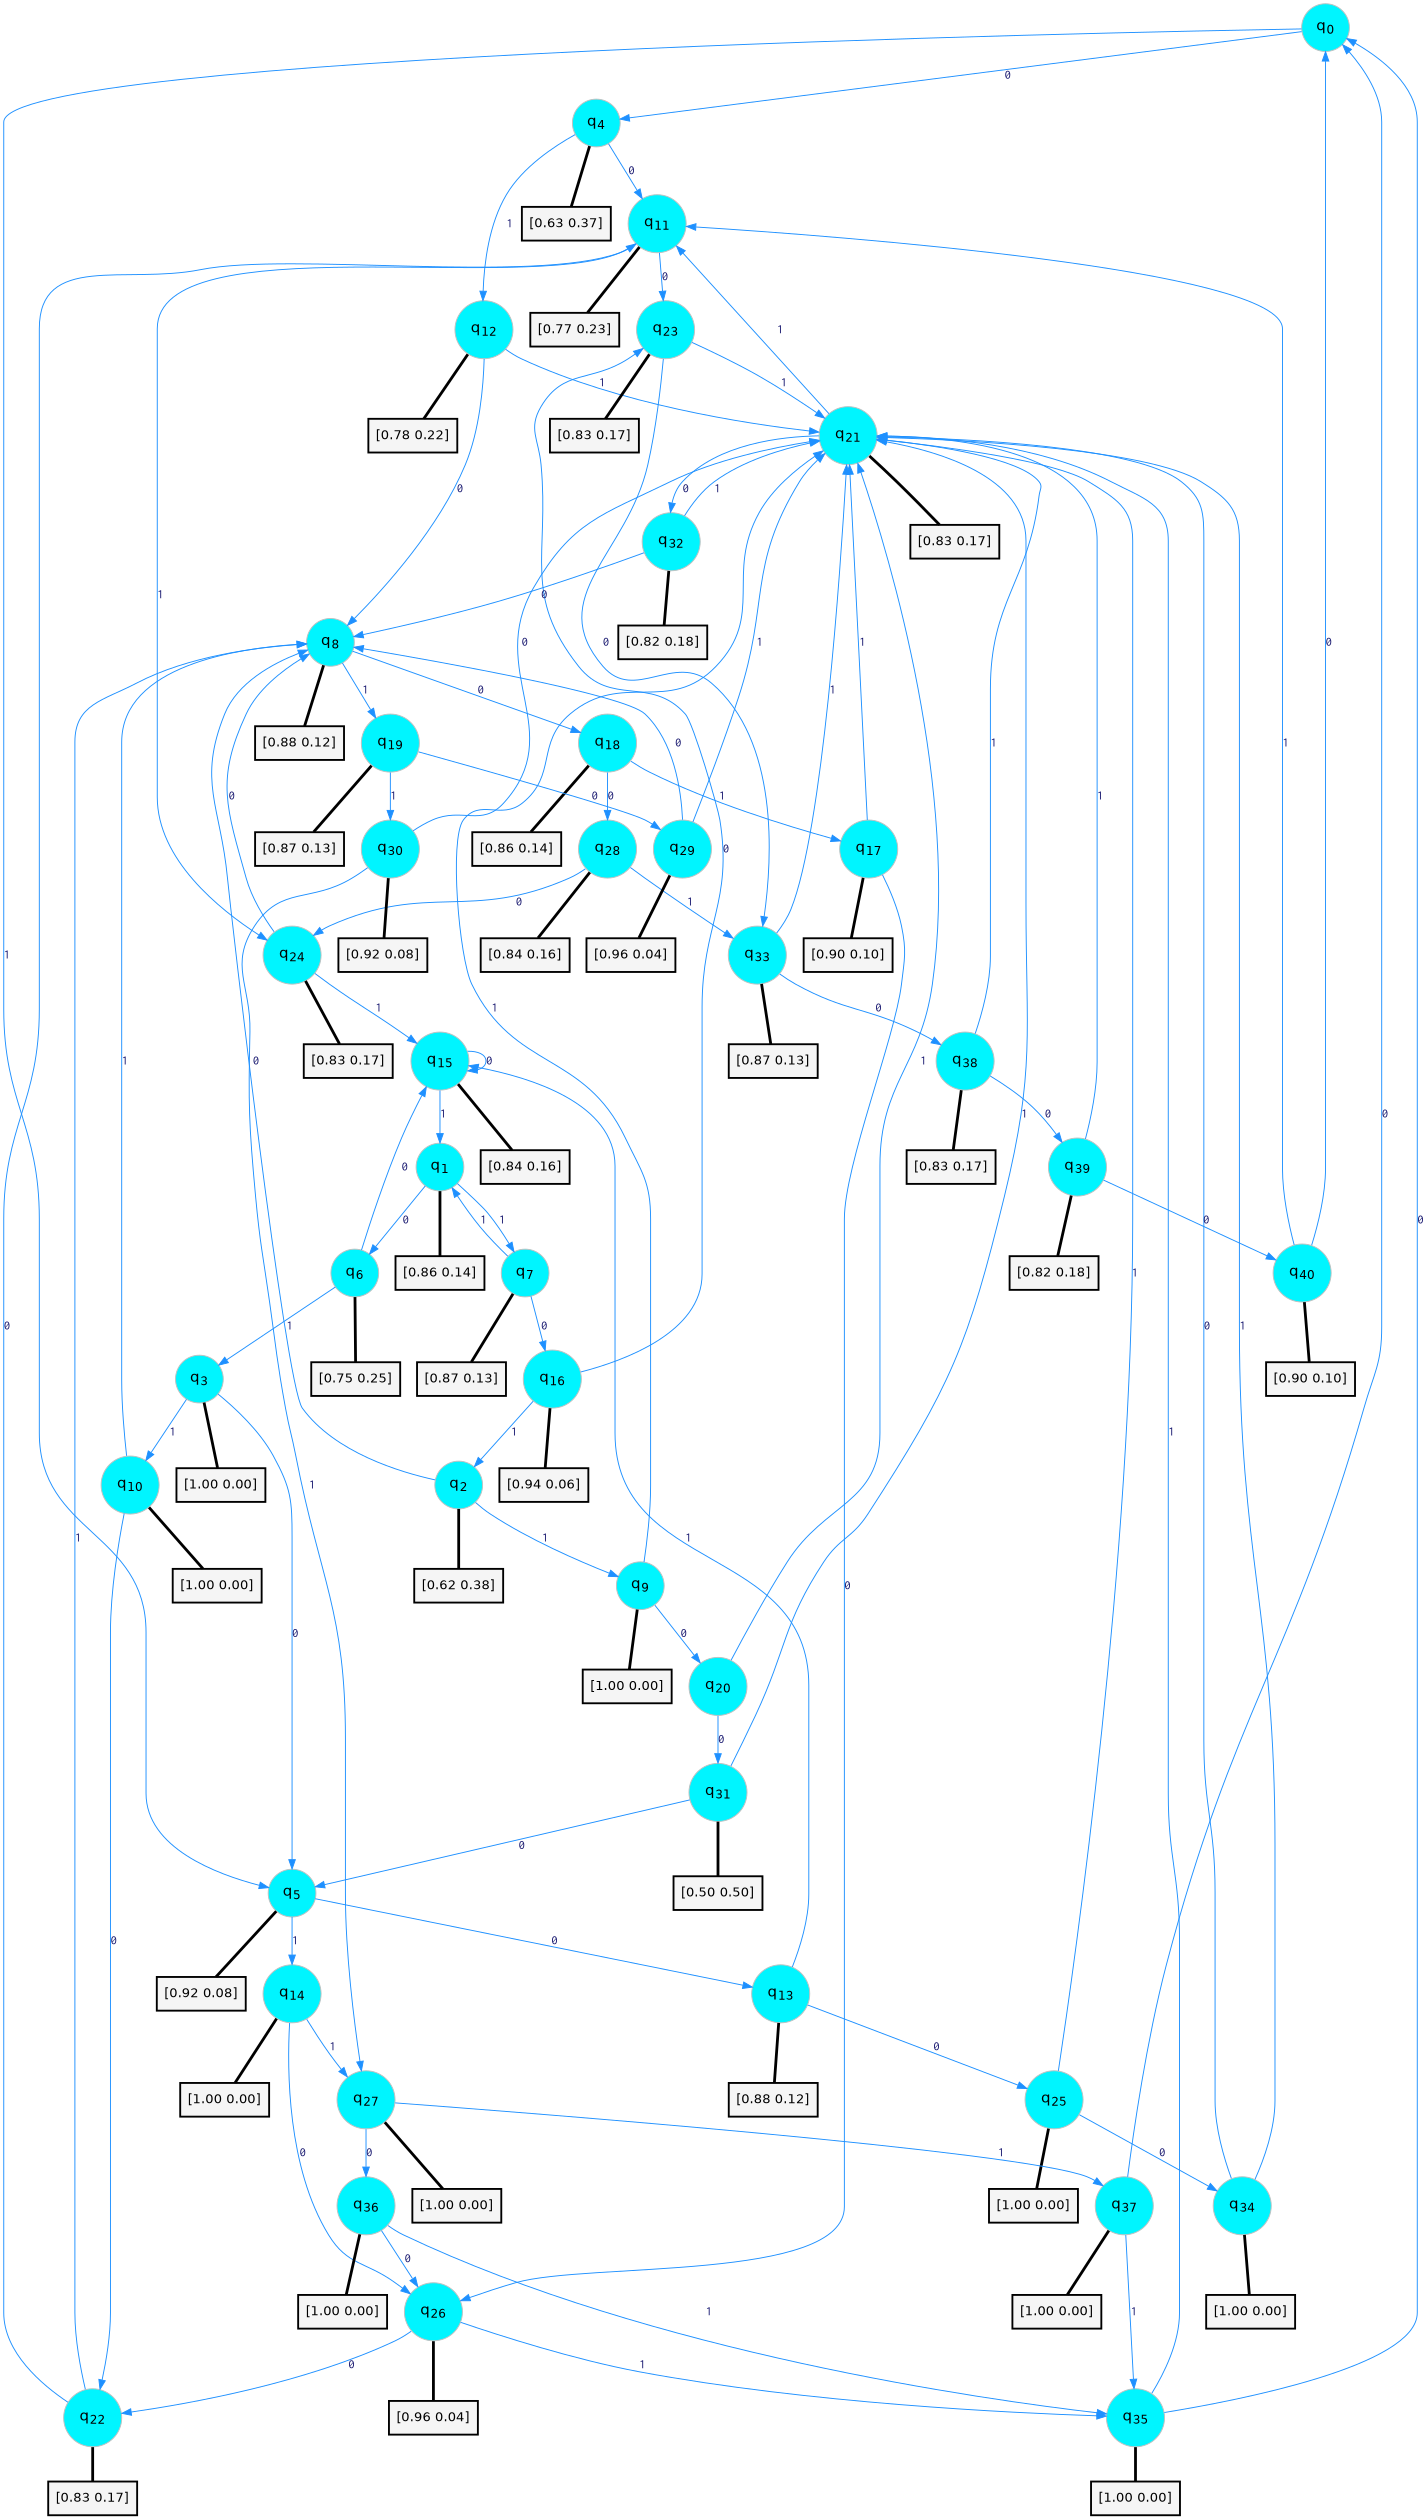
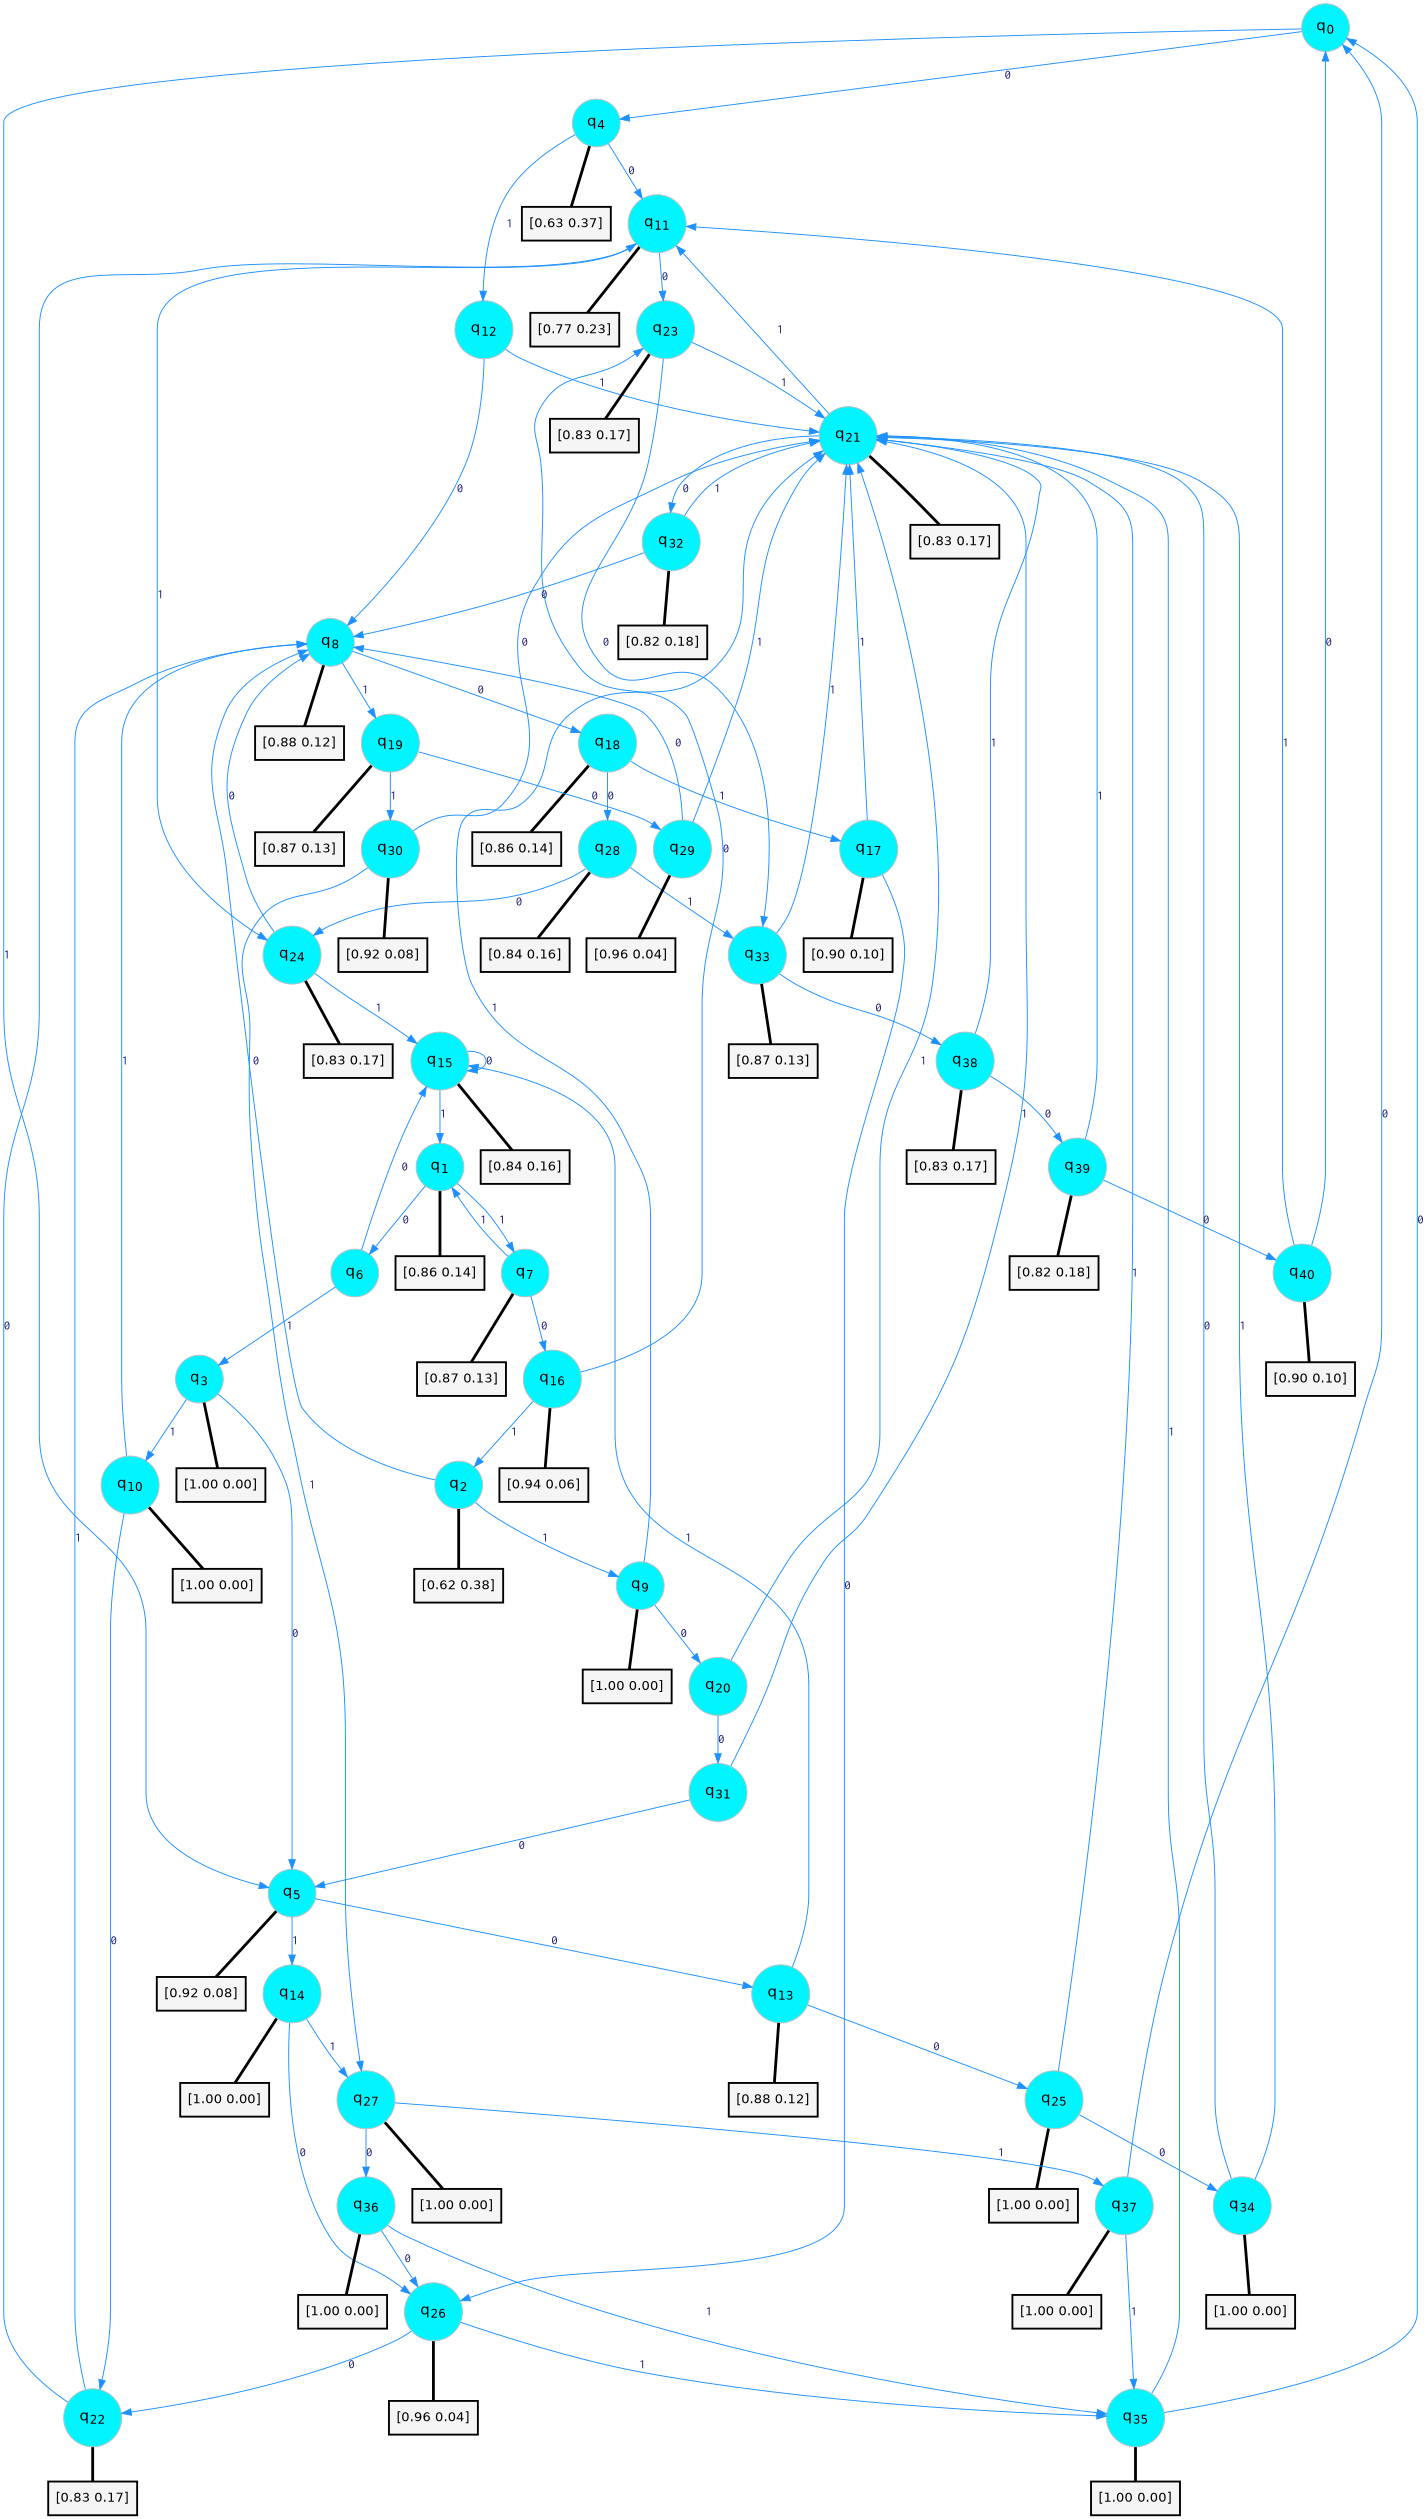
node "[0.78 0.22]": removed
node "[0.75 0.25]": removed
node "[0.50 0.50]": removed
